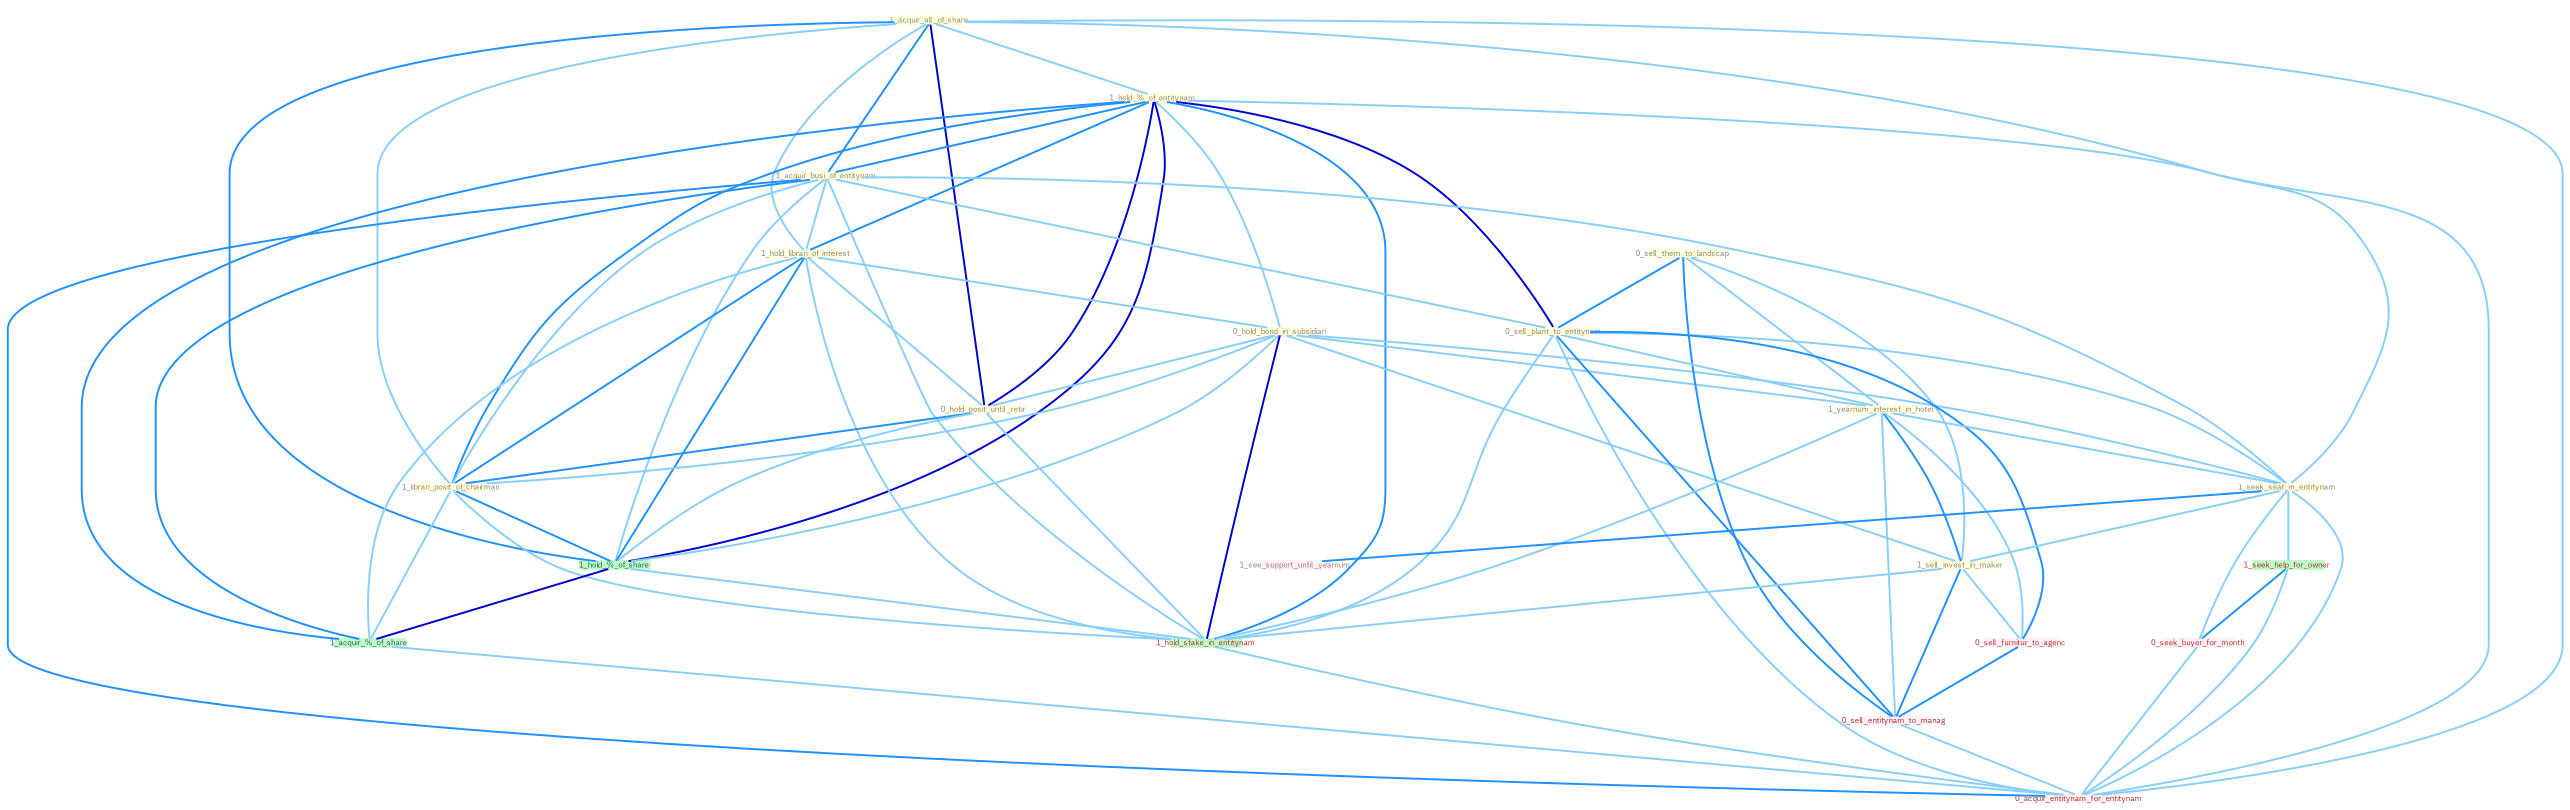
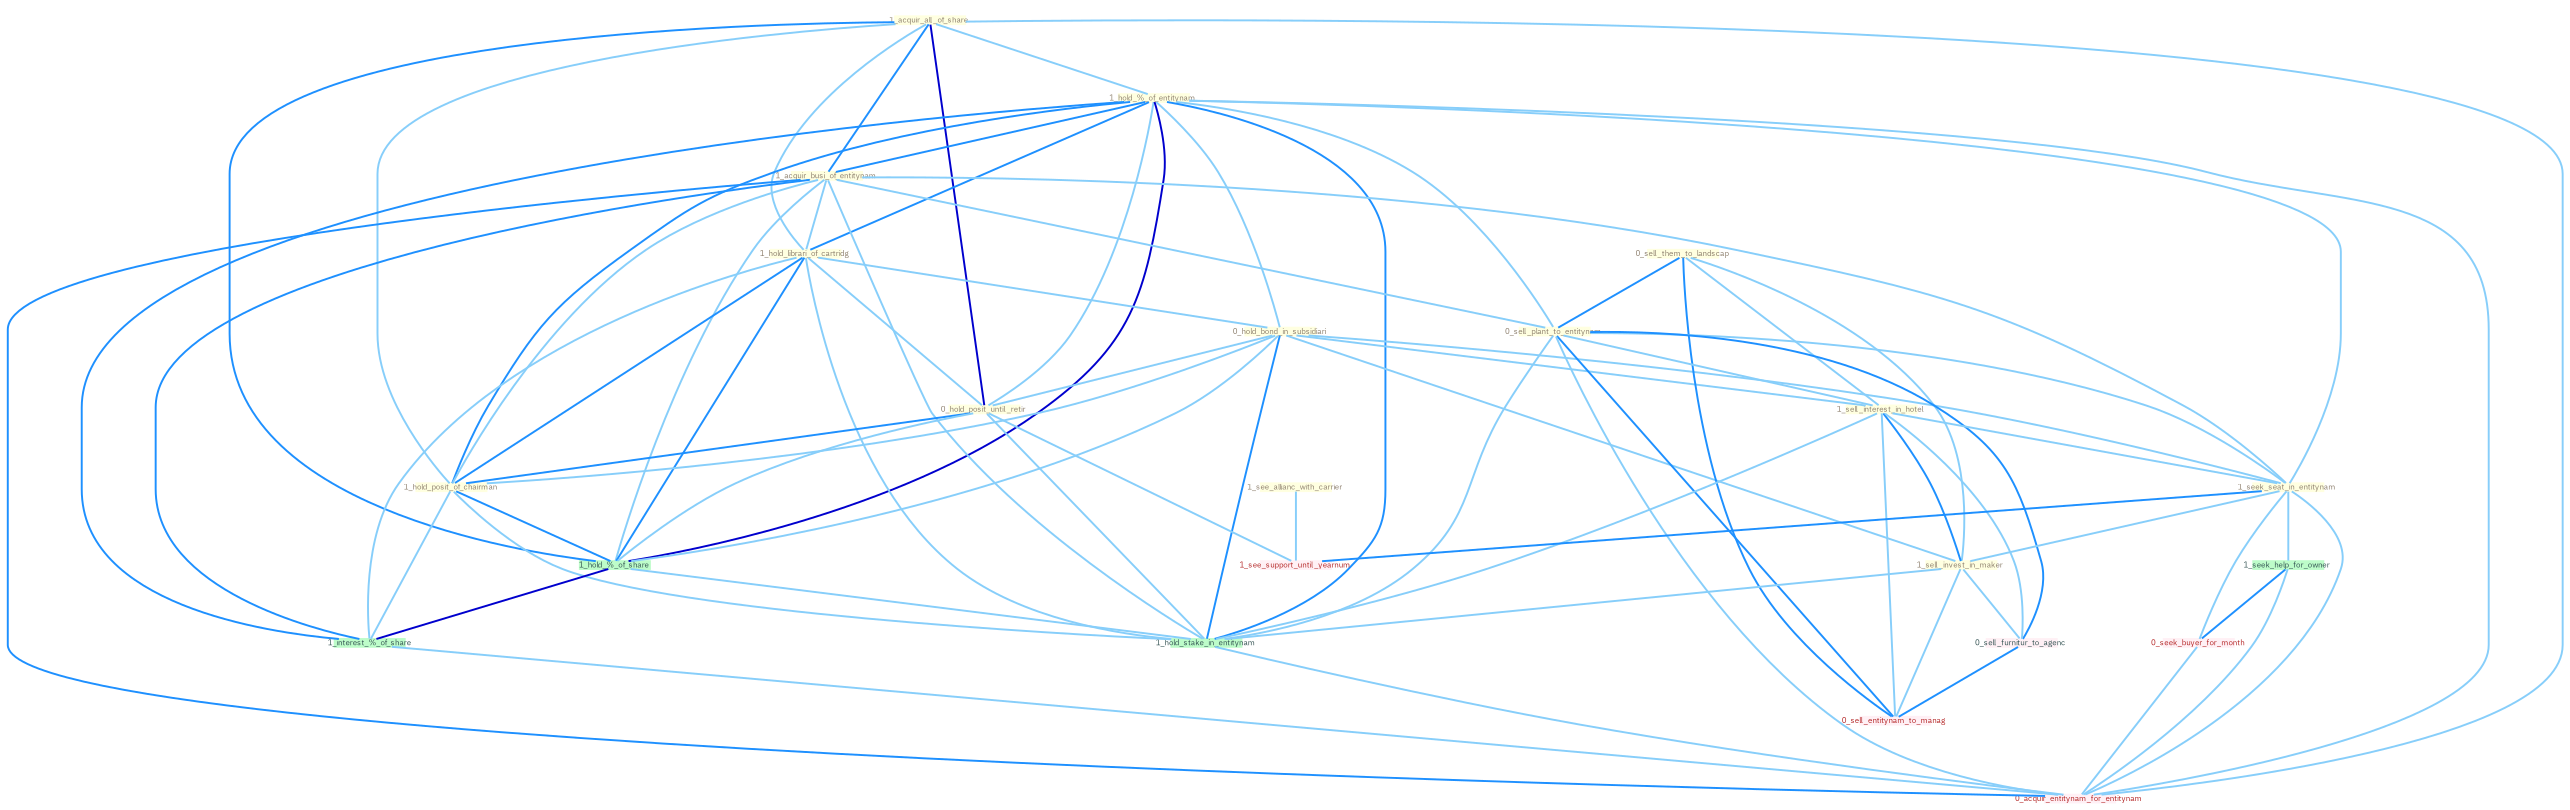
edge "1_acquir_all_of_share" -- "1_seek_seat_in_entitynam": now "1_hold_%_of_entitynam" -- "1_seek_seat_in_entitynam"
edge "1_hold_%_of_entitynam" -- "0_sell_plant_to_entitynam": color #0000cd -> #87cefa
node "1_hold_librari_of_interest": label "1_hold_librari_of_interest" -> "1_hold_librari_of_cartridg"
edge "1_hold_%_of_entitynam" -- "0_hold_posit_until_retir": color #0000cd -> #87cefa
node "1_yearnum_interest_in_hotel": label "1_yearnum_interest_in_hotel" -> "1_sell_interest_in_hotel"
node "1_librari_posit_of_chairman": label "1_librari_posit_of_chairman" -> "1_hold_posit_of_chairman"
edge "0_hold_posit_until_retir" -- "1_see_support_until_yearnum": added
edge "0_hold_bond_in_subsidiari" -- "1_hold_stake_in_entitynam": color #0000cd -> #1e90ff
node "1_see_allianc_with_carrier": added
node "1_see_support_until_yearnum": fontcolor #8b7d6b -> #b22222
node "1_seek_help_for_owner": fontcolor #b22222 -> #2f4f4f
node "1_acquir_%_of_share": label "1_acquir_%_of_share" -> "1_interest_%_of_share"
node "1_hold_stake_in_entitynam": fontcolor #b22222 -> #2f4f4f
edge "1_sell_invest_in_maker" -- "0_sell_entitynam_to_manag": color #1e90ff -> #87cefa
node "0_sell_furnitur_to_agenc": fontcolor #b22222 -> #2f4f4f
edge "0_sell_entitynam_to_manag" -- "0_acquir_entitynam_for_entitynam": removed
